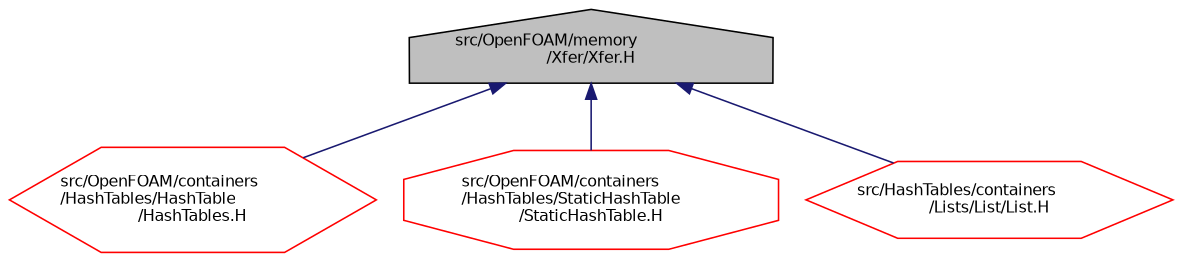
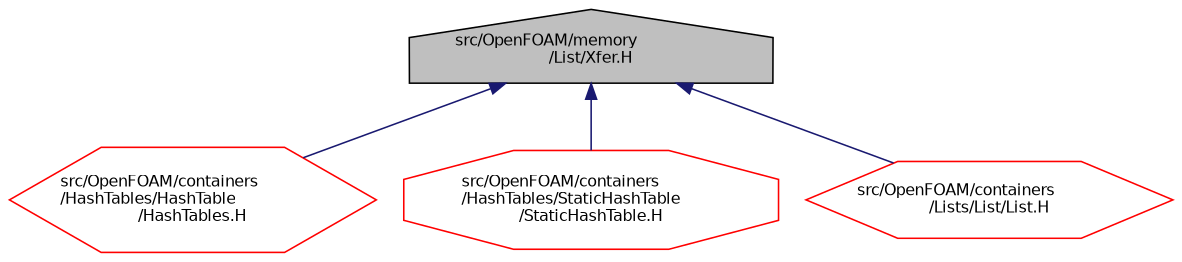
node "src/OpenFOAM/memory /Xfer/Xfer.H": label "src/OpenFOAM/memory /Xfer/Xfer.H" -> "src/OpenFOAM/memory /List/Xfer.H"
node "src/HashTables/containers /Lists/List/List.H": label "src/HashTables/containers /Lists/List/List.H" -> "src/OpenFOAM/containers /Lists/List/List.H"
